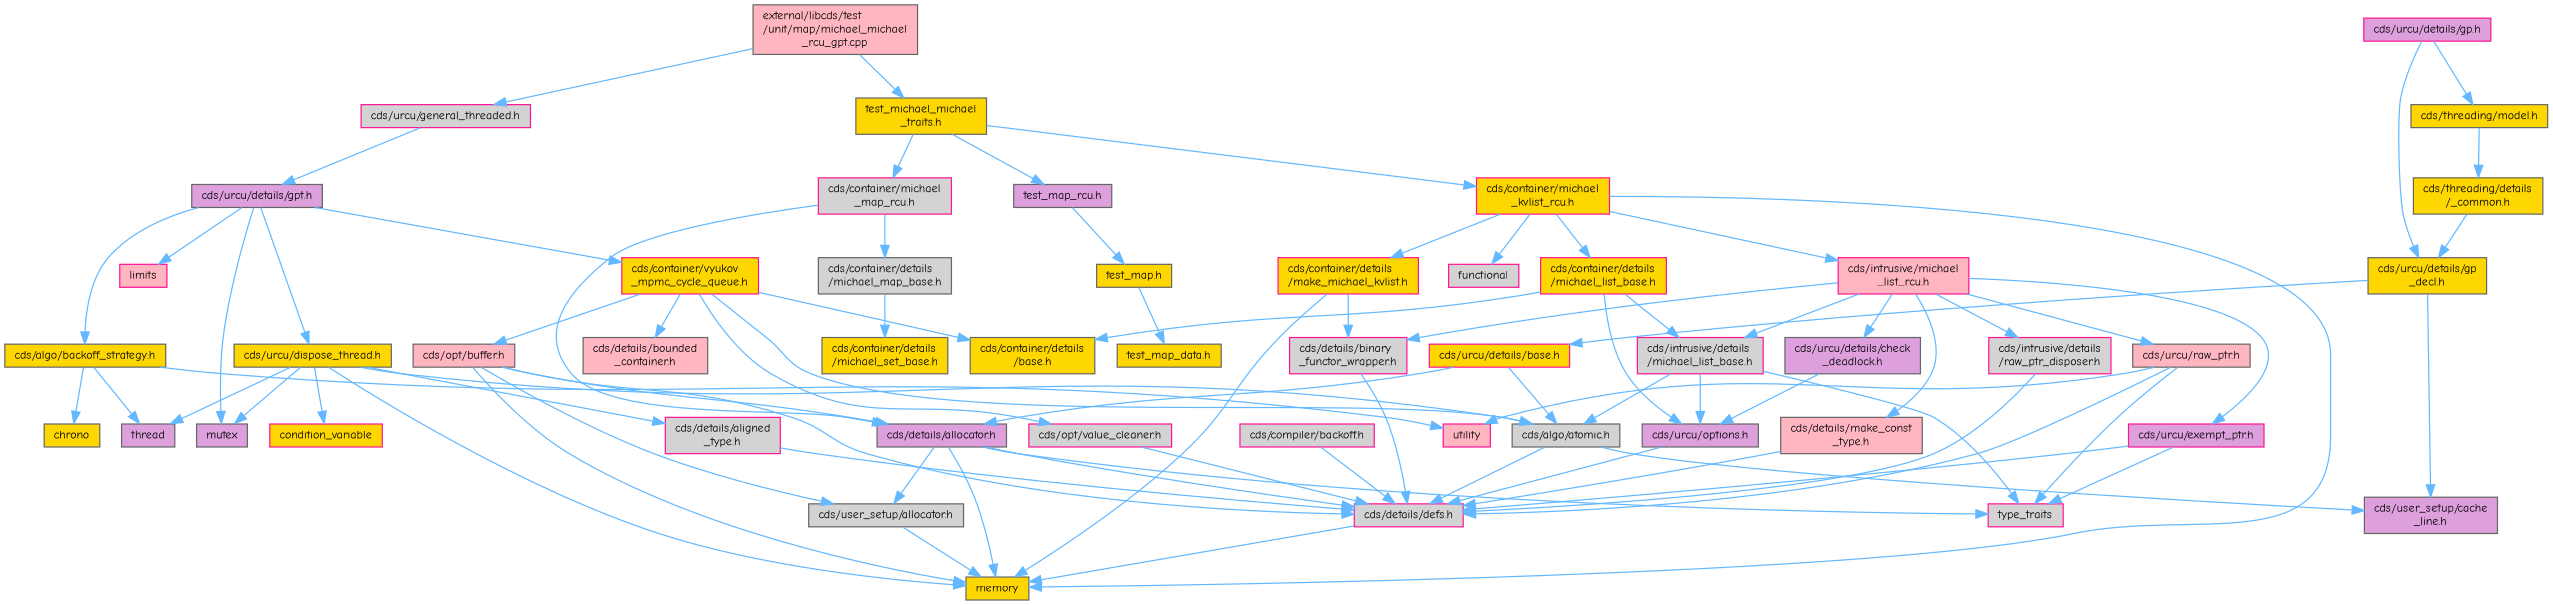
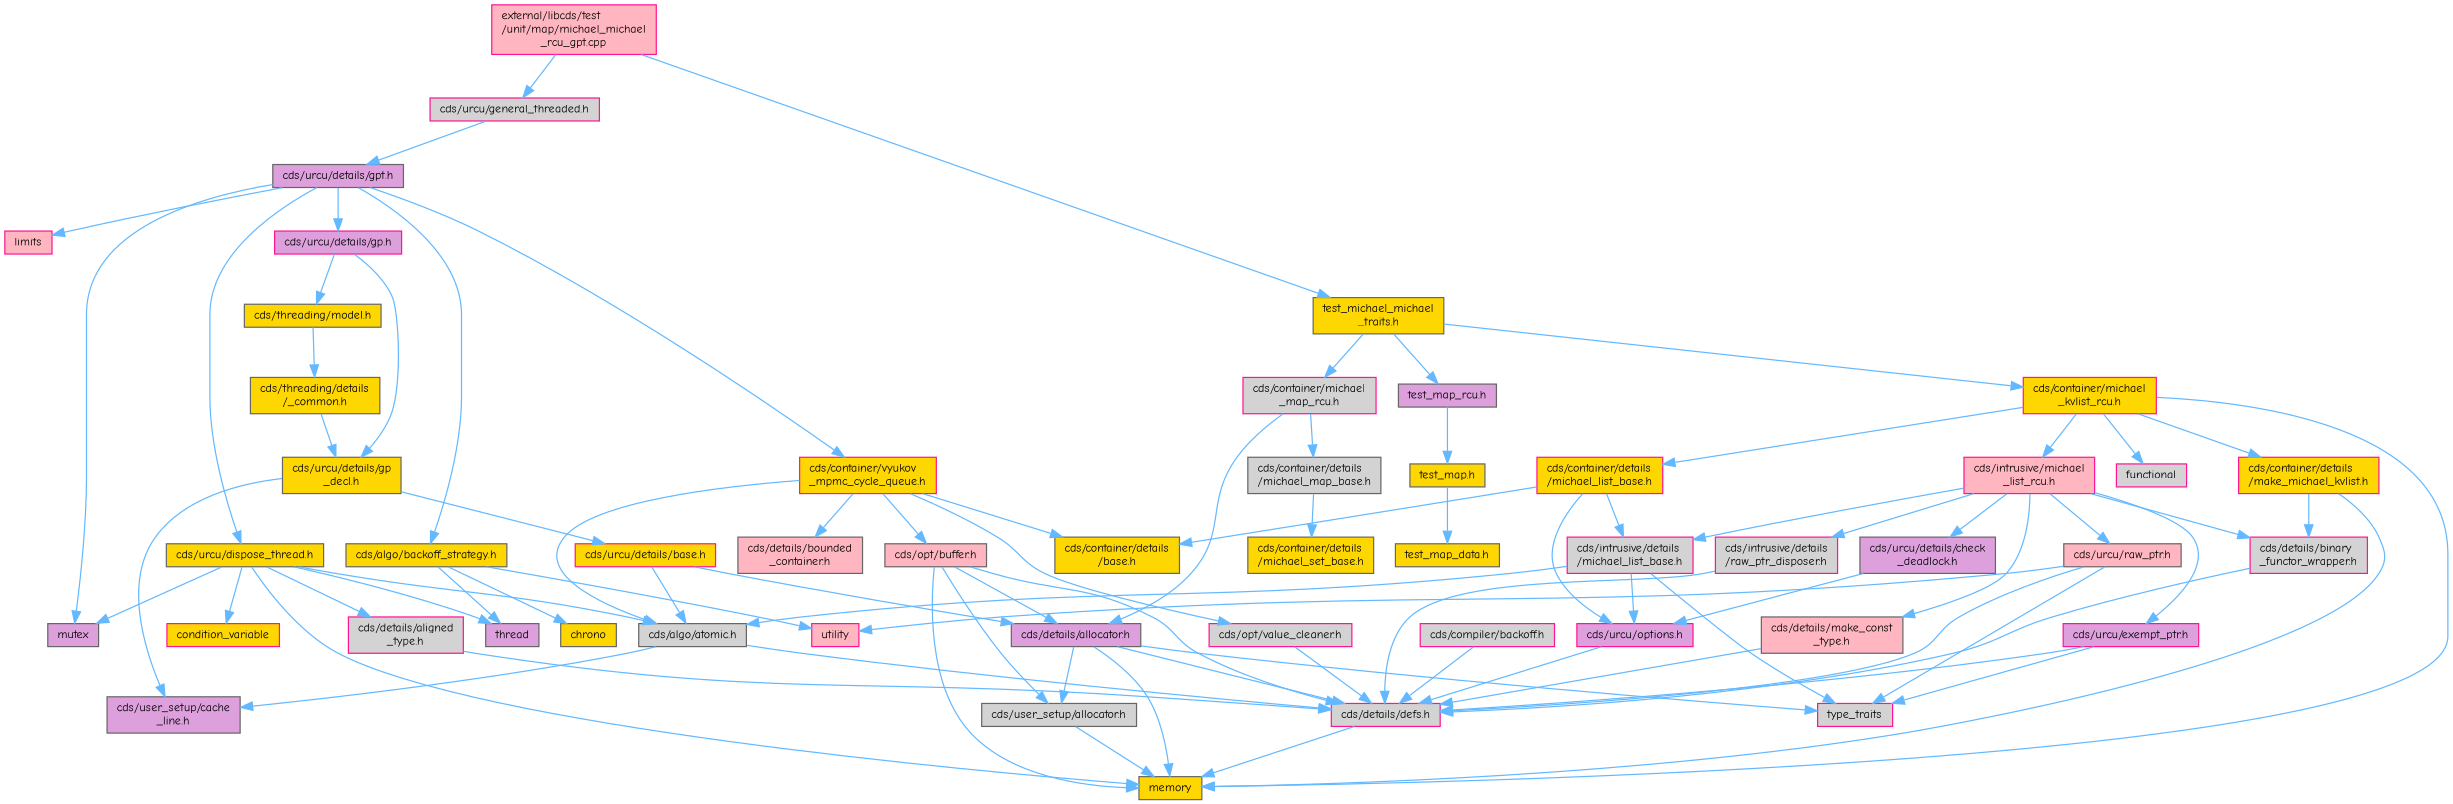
node "external/libcds/test /unit/map/michael_michael _rcu_gpt.cpp": color gray40 -> deeppink
edge "cds/urcu/details/gpt.h" -> "cds/urcu/details/gp.h": added
node "cds/urcu/options.h": color gray40 -> deeppink
